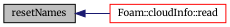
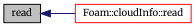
node "resetNames": label "resetNames" -> "read"
